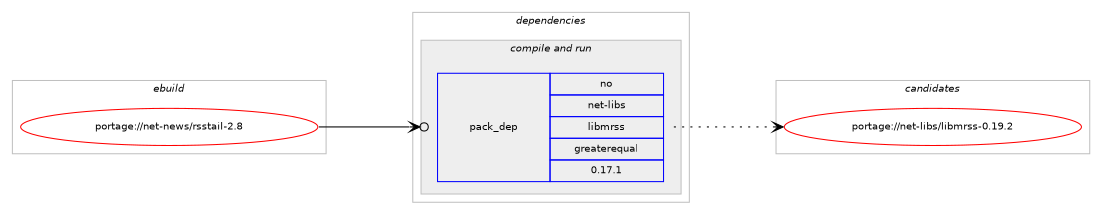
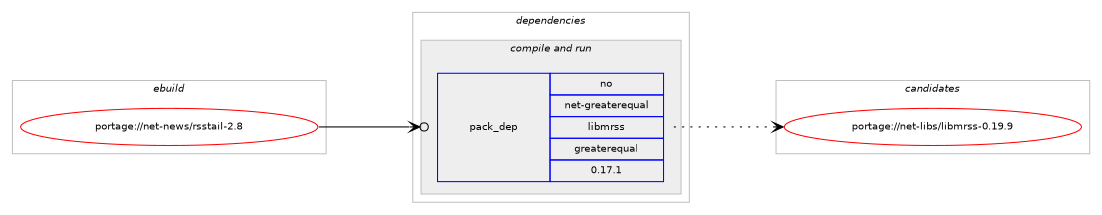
node "pack_dep": text "net-libs" -> "net-greaterequal"
node "portage://net-libs/libmrss-0.19.2": label "portage://net-libs/libmrss-0.19.2" -> "portage://net-libs/libmrss-0.19.9"
